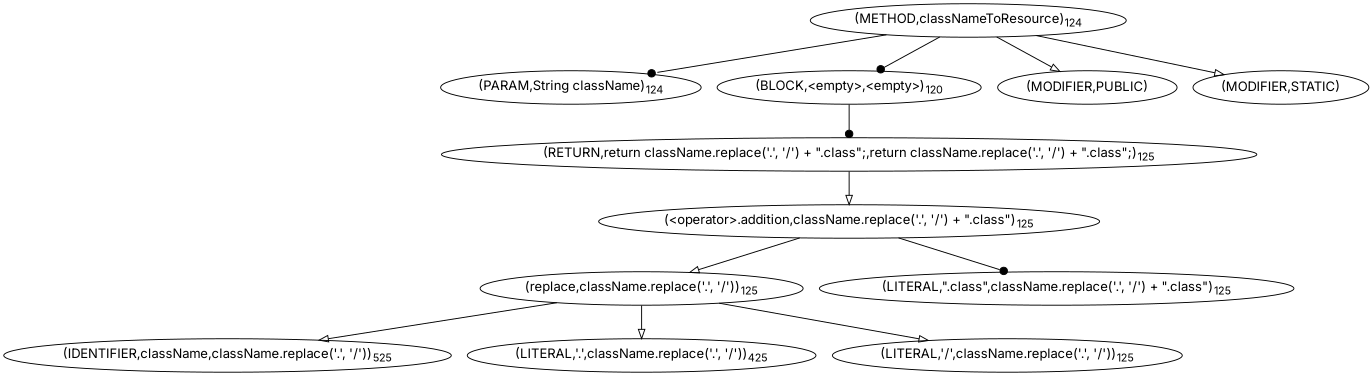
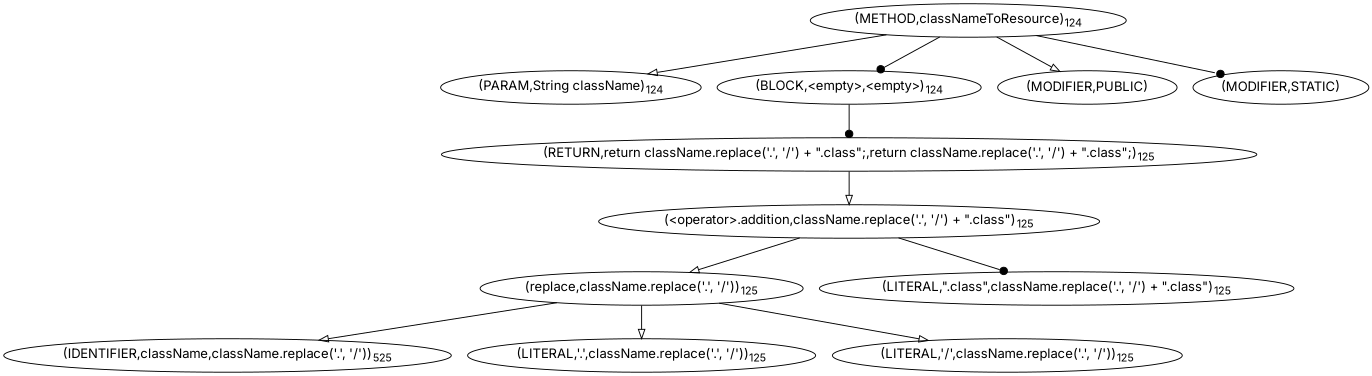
edge "(METHOD,classNameToResource)" -> "(PARAM,String className)": arrowhead dot -> onormal
edge "(METHOD,classNameToResource)" -> "(MODIFIER,STATIC)": arrowhead onormal -> dot
node "(BLOCK,<empty>,<empty>)": text "120" -> "124"
node "(LITERAL,'.',className.replace('.', '/'))": text "425" -> "125"
